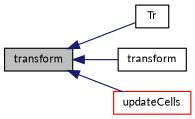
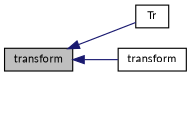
node "updateCells": removed
